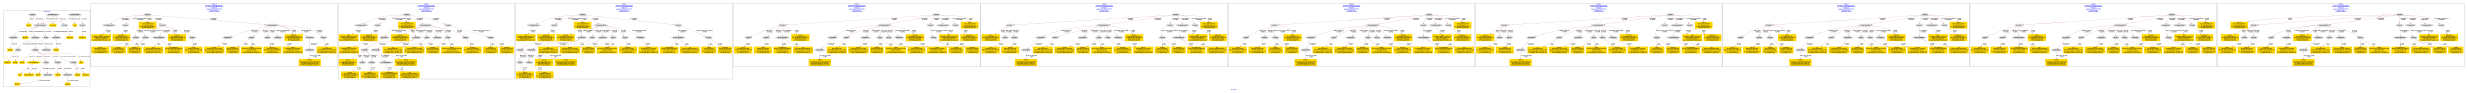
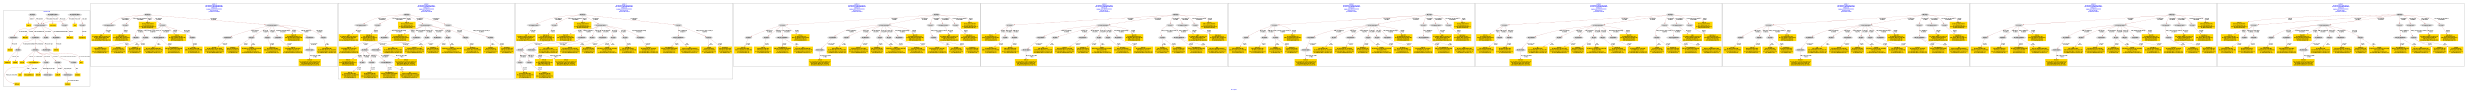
node "nationality_uri": removed
edge "E52_Time-Span2" -> "birth_year": now "E82_Actor_Appellation1" -> "birth_year"
